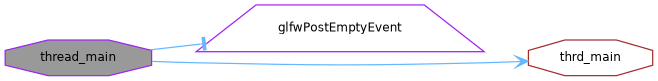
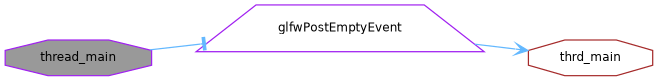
edge "thread_main" -> "thrd_main": now "glfwPostEmptyEvent" -> "thrd_main"
